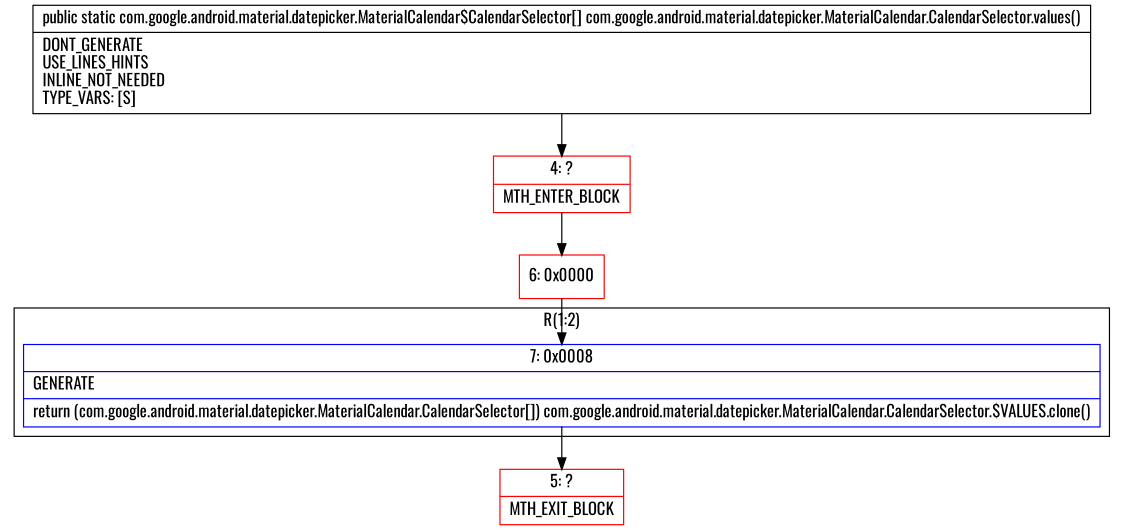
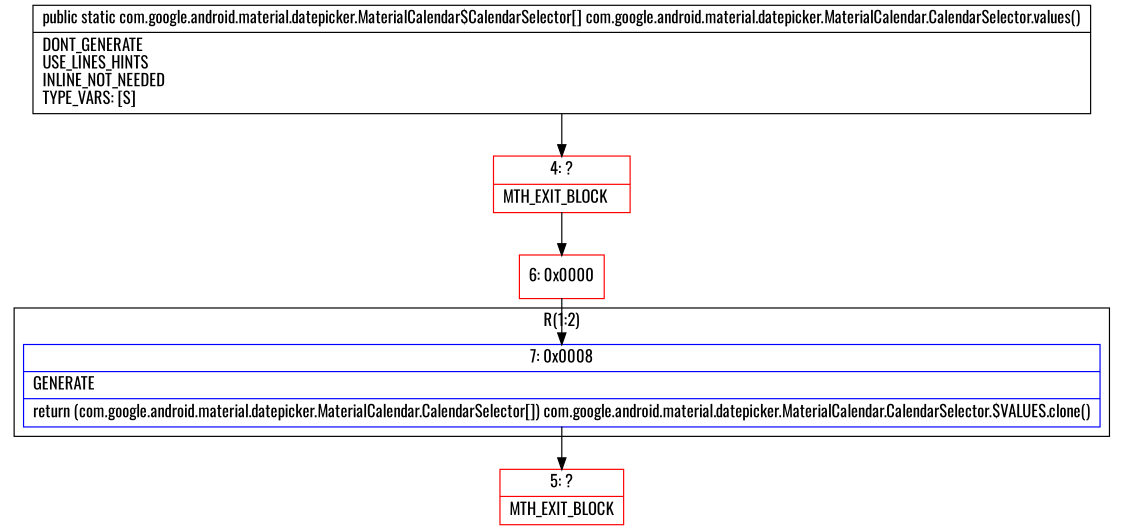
node "4: ?": text "MTH_ENTER_BLOCK" -> "MTH_EXIT_BLOCK"
